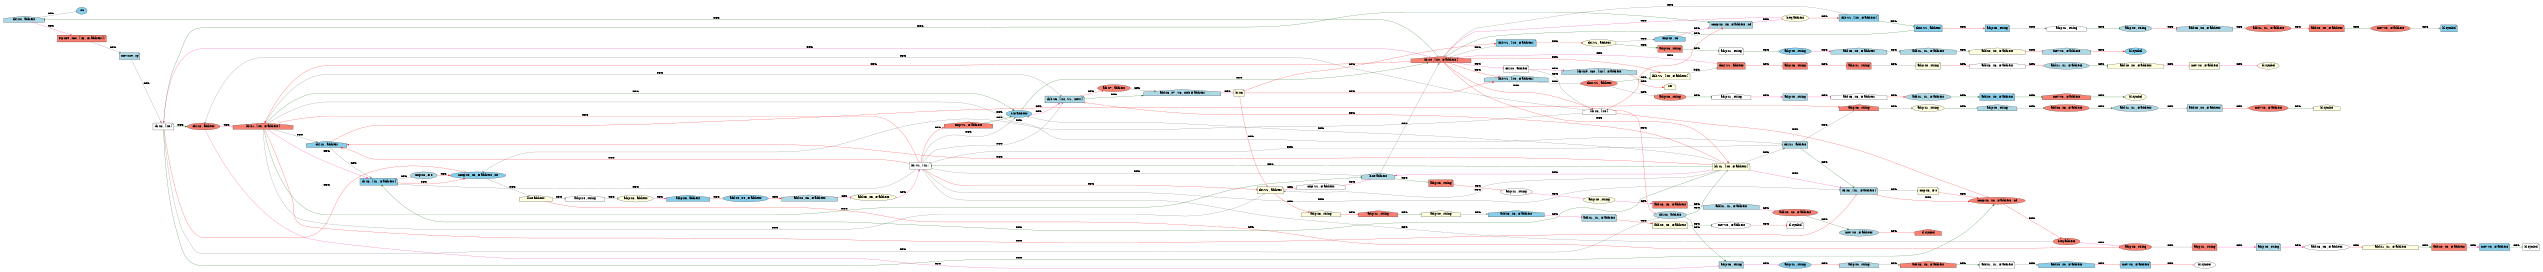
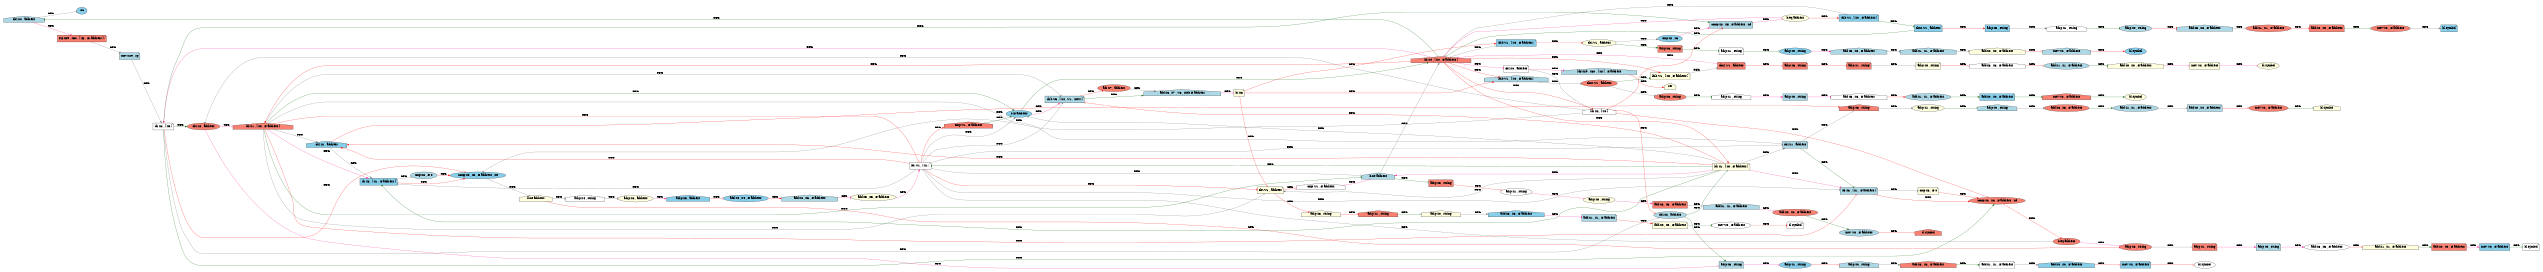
node "cmp x2 , x6": shape house -> ellipse
edge "adrp x5 , address" -> "add x4 , x4 , # address": label "CFG" -> "DFG"
